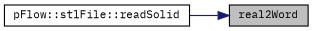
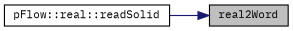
node "pFlow::stlFile::readSolid": label "pFlow::stlFile::readSolid" -> "pFlow::real::readSolid"
